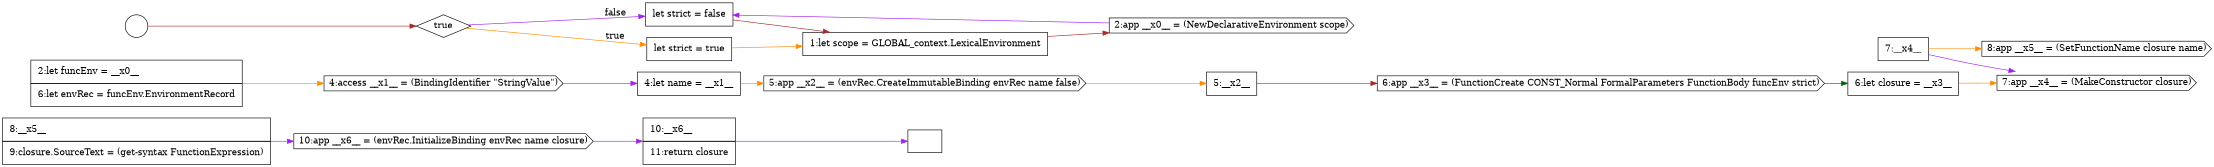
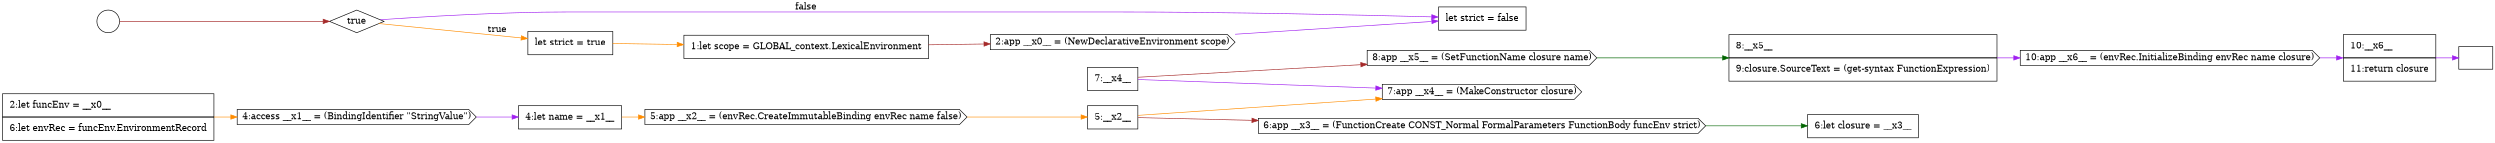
edge "let strict = false" -> "1:let scope = GLOBAL_context.LexicalEnvironment": removed
edge "7:__x4__" -> "8:app __x5__ = (SetFunctionName closure name)": color darkorange -> brown
edge "8:app __x5__ = (SetFunctionName closure name)" -> "8:__x5__": added
edge "6:let closure = __x3__" -> "7:app __x4__ = (MakeConstructor closure)": now "5:__x2__" -> "7:app __x4__ = (MakeConstructor closure)"
